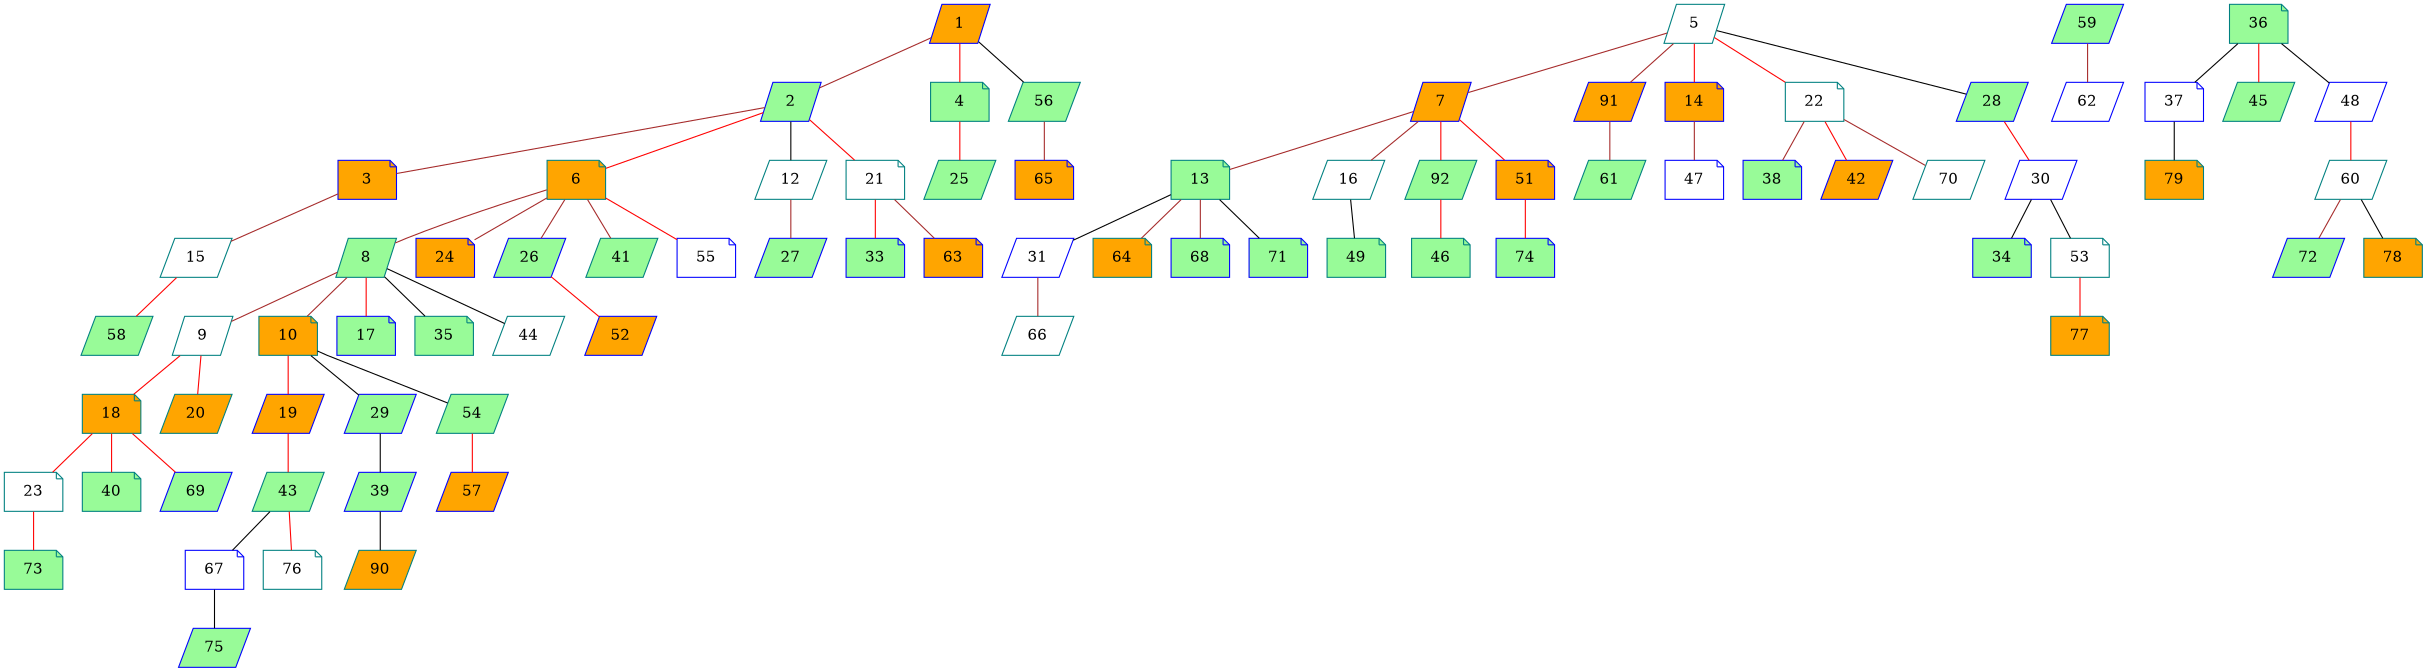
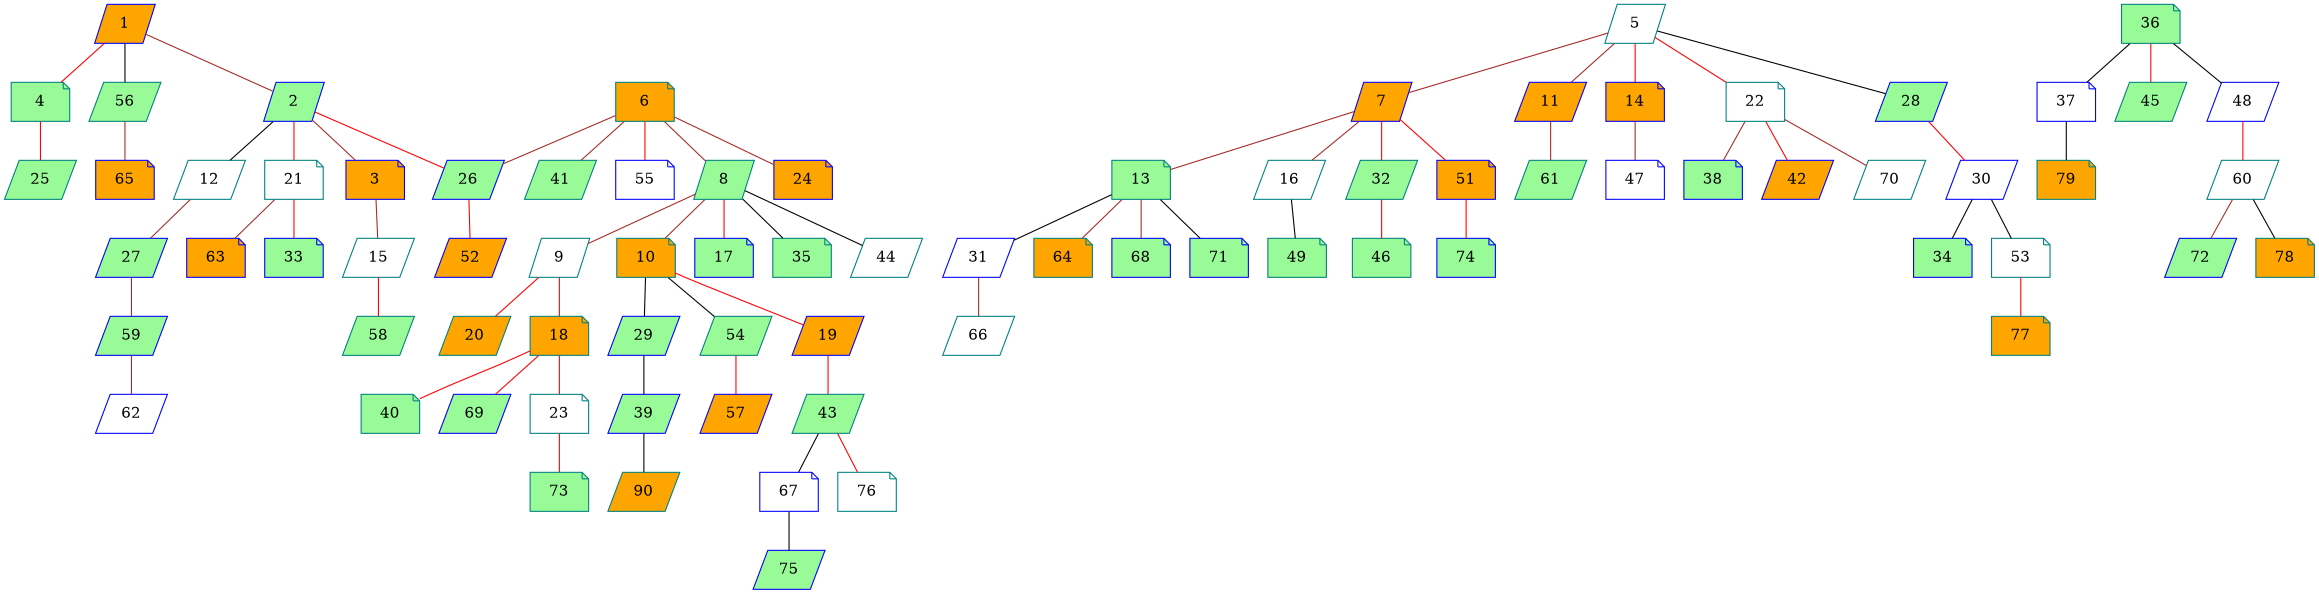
node "91": label "91" -> "11"
edge "2" -- "6": now "2" -- "26"
node "92": label "92" -> "32"
edge "27" -- "59": added
